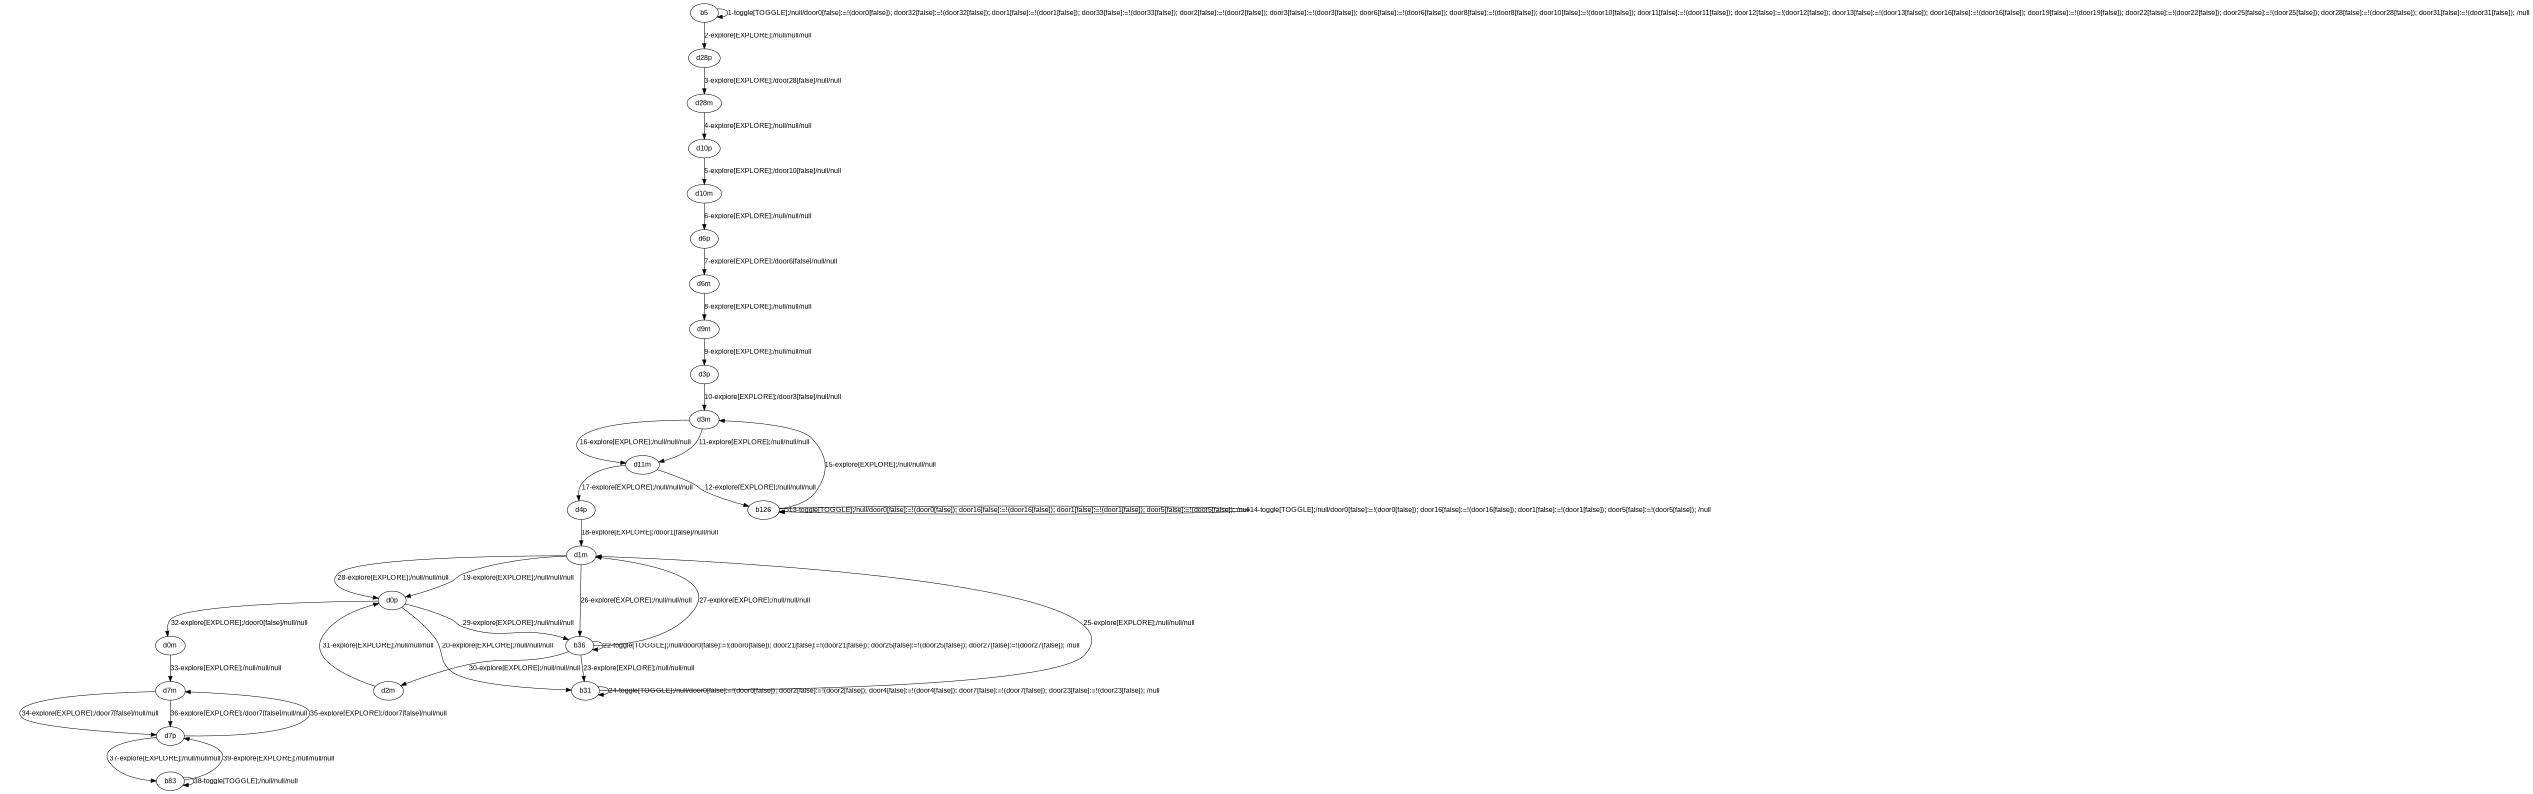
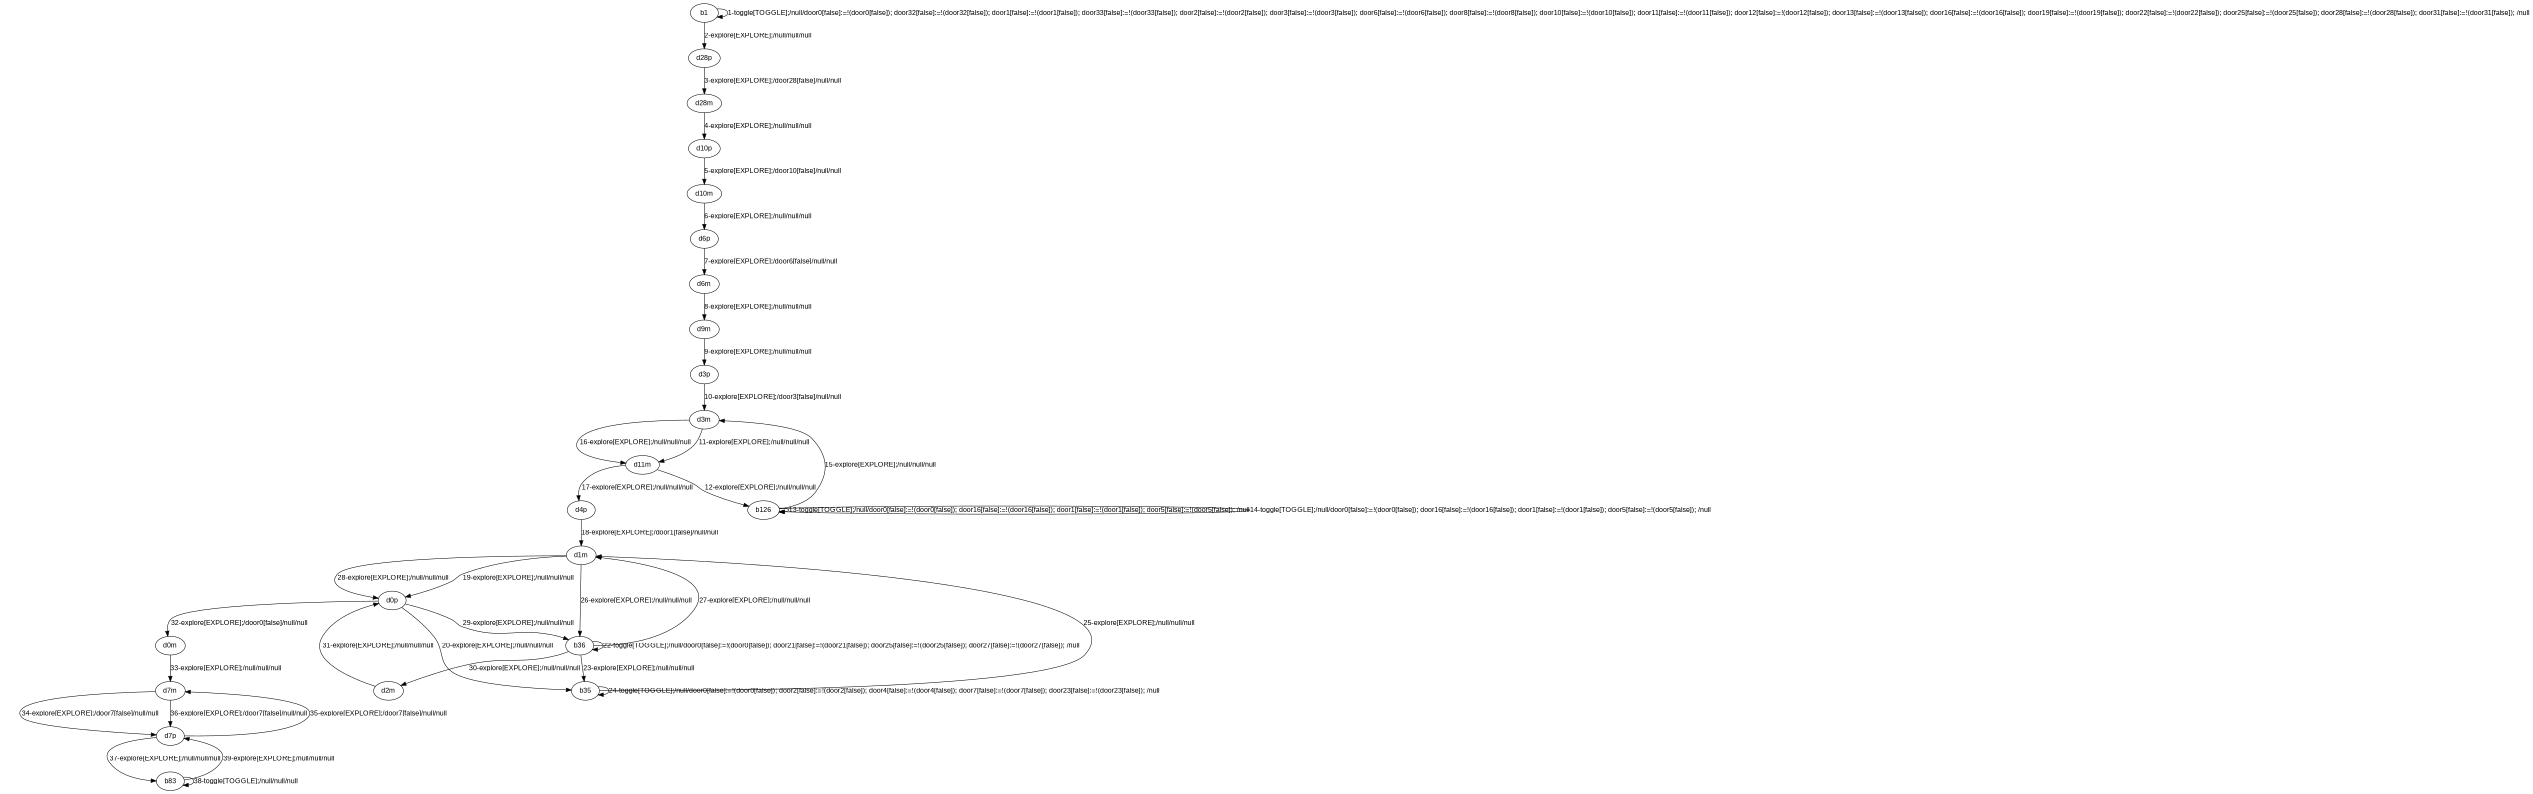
node "b5": label "b5" -> "b1"
node "b31": label "b31" -> "b35"
